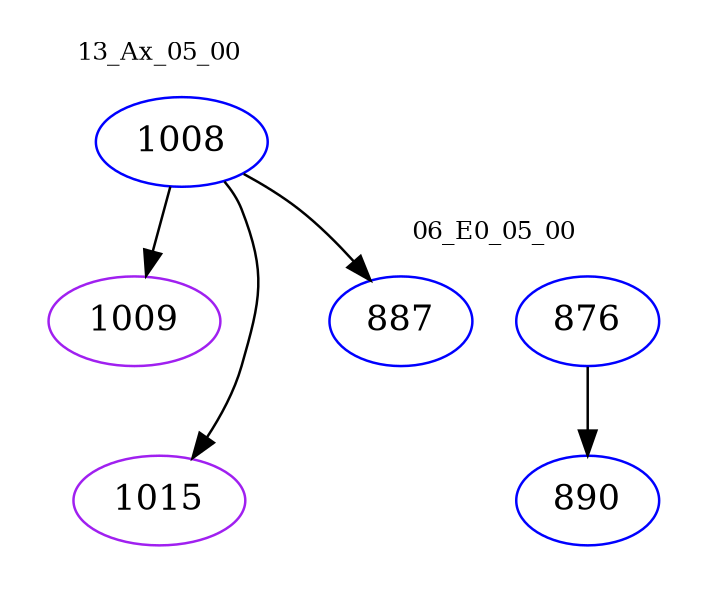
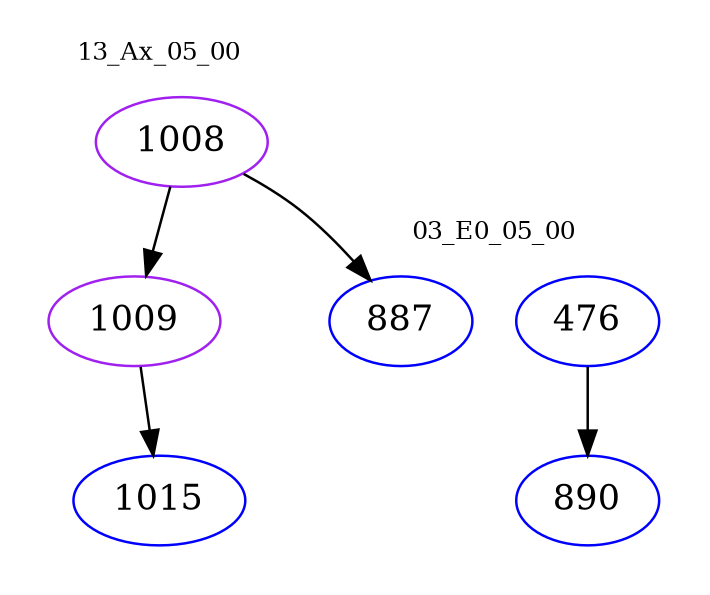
node "1008": color blue -> purple
cluster "06_E0_05_00": label "06_E0_05_00" -> "03_E0_05_00"
edge "1008" -> "1015": now "1009" -> "1015"
node "876": label "876" -> "476"
node "1015": color purple -> blue
